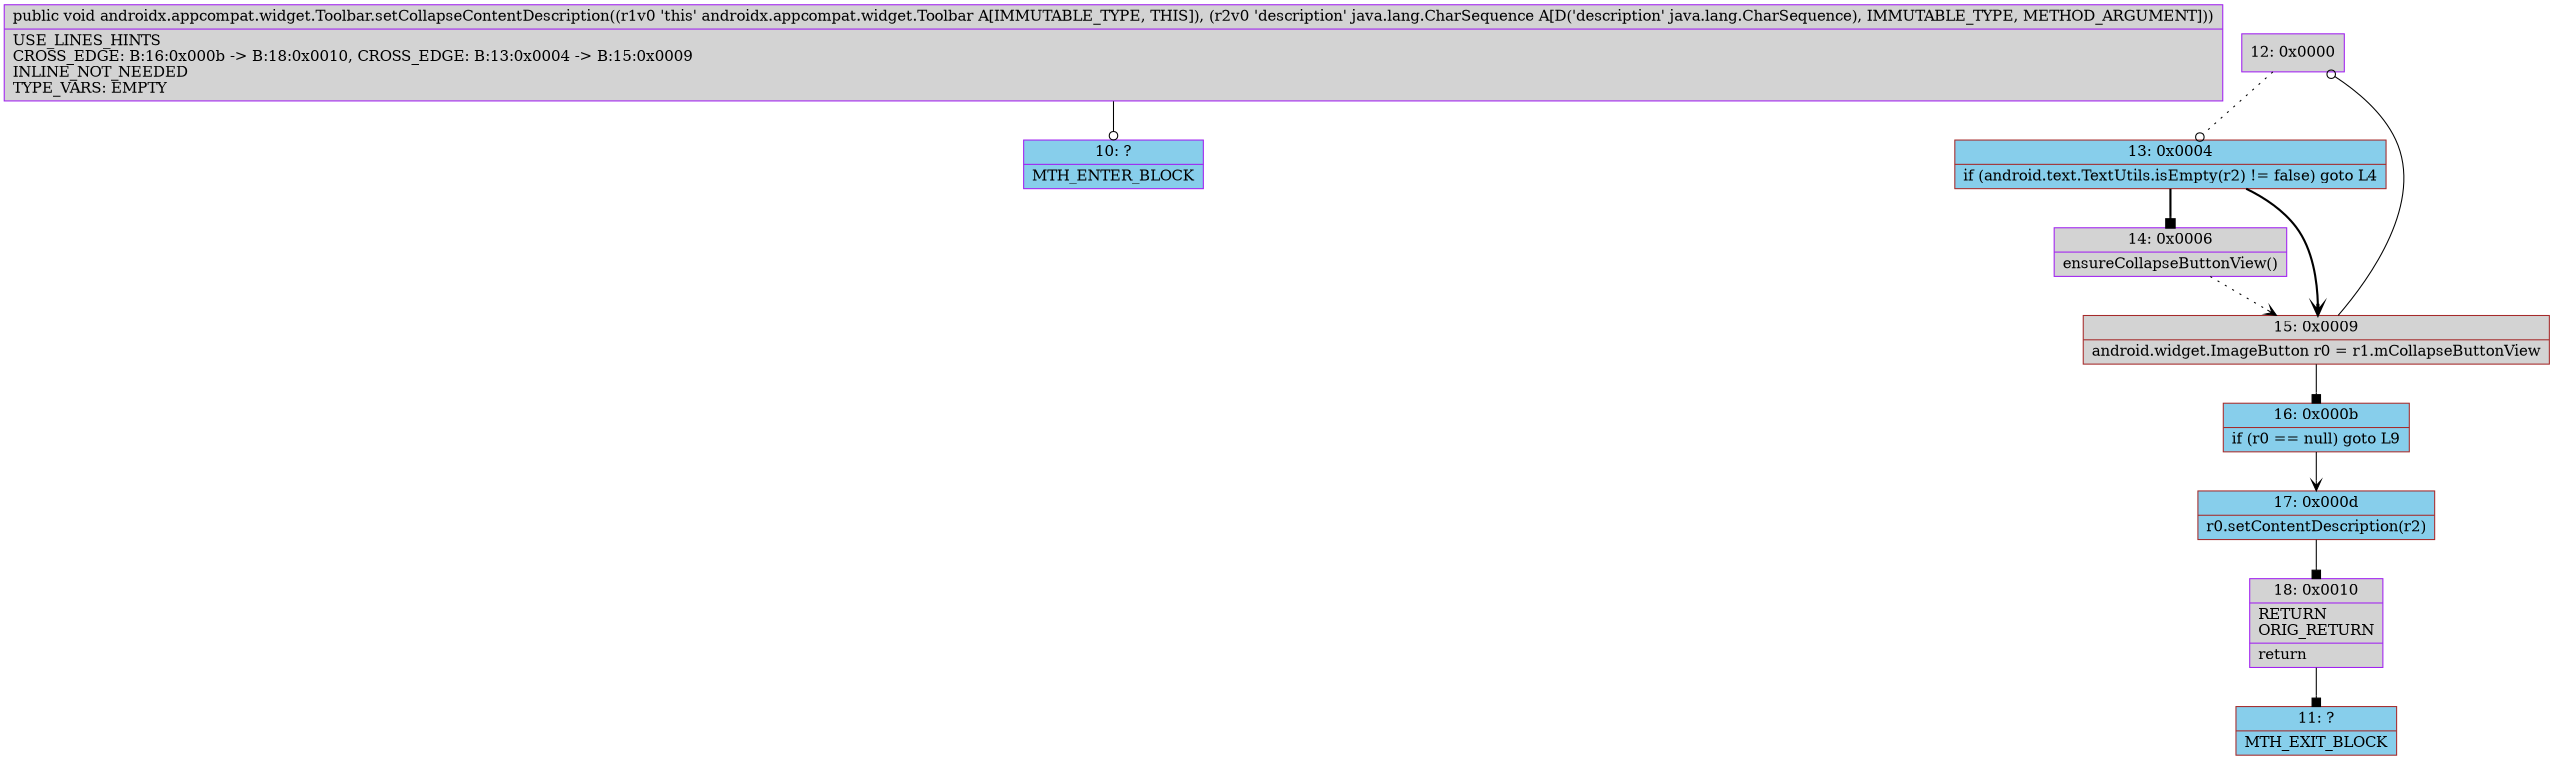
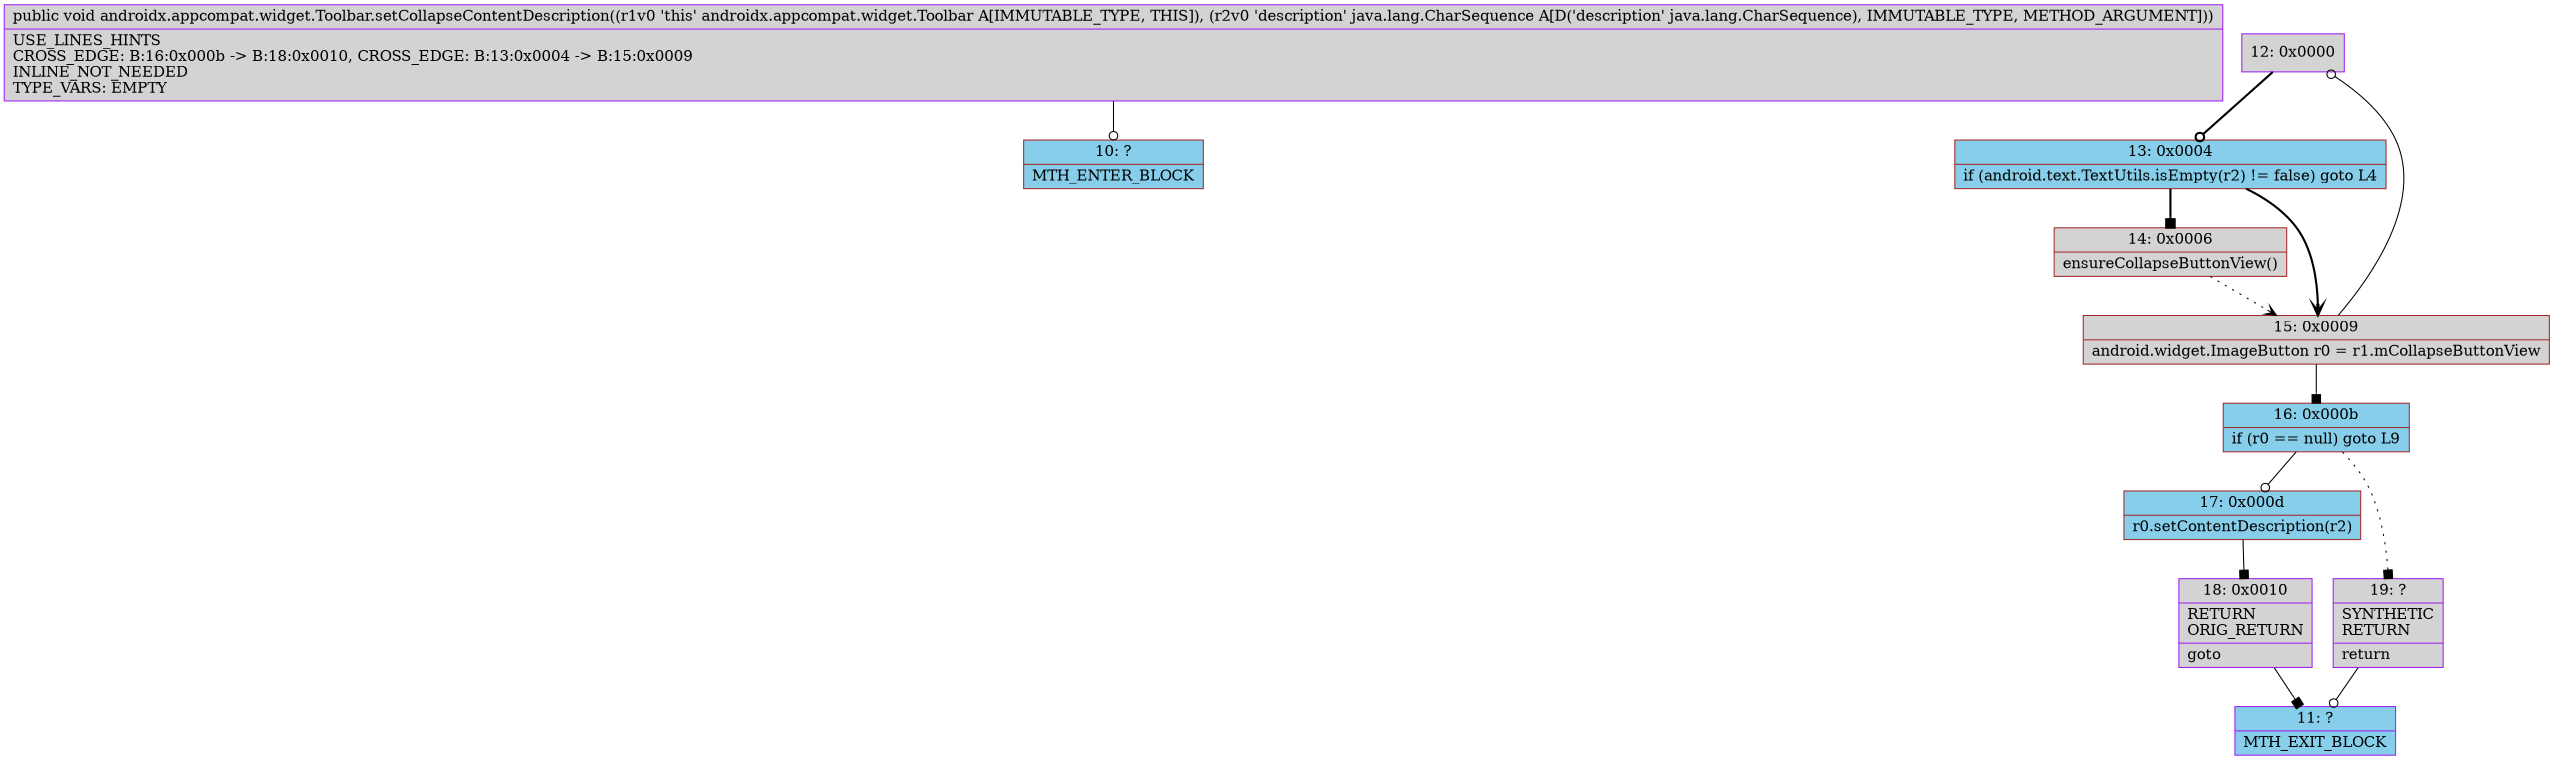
edge "12: 0x0000" -> "13: 0x0004": style dotted -> bold
node "10: ?": color purple -> brown
node "14: 0x0006": color purple -> brown
edge "16: 0x000b" -> "17: 0x000d": arrowhead vee -> odot
node "19: ?": added
node "18: 0x0010": text "return" -> "goto"
node "11: ?": color brown -> purple
